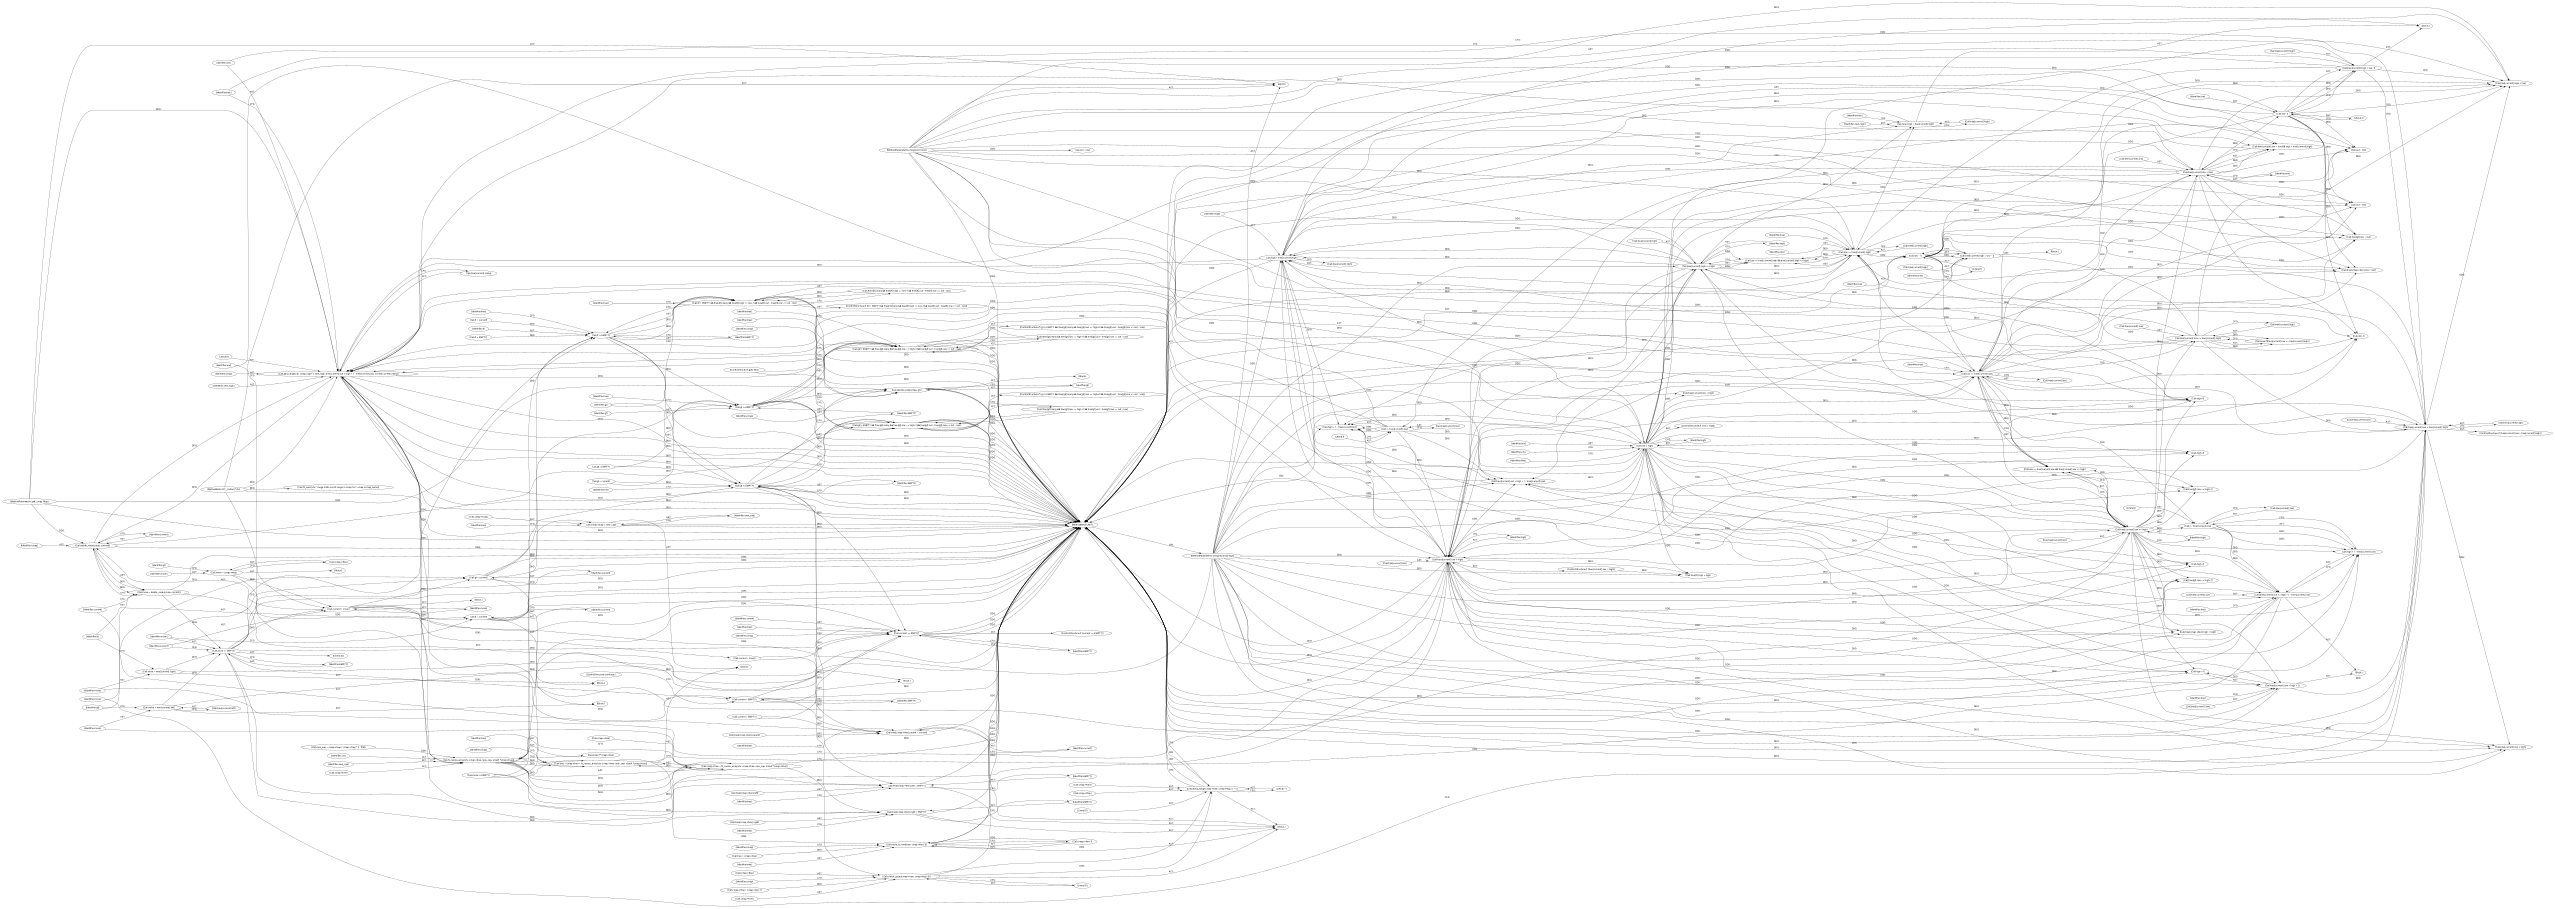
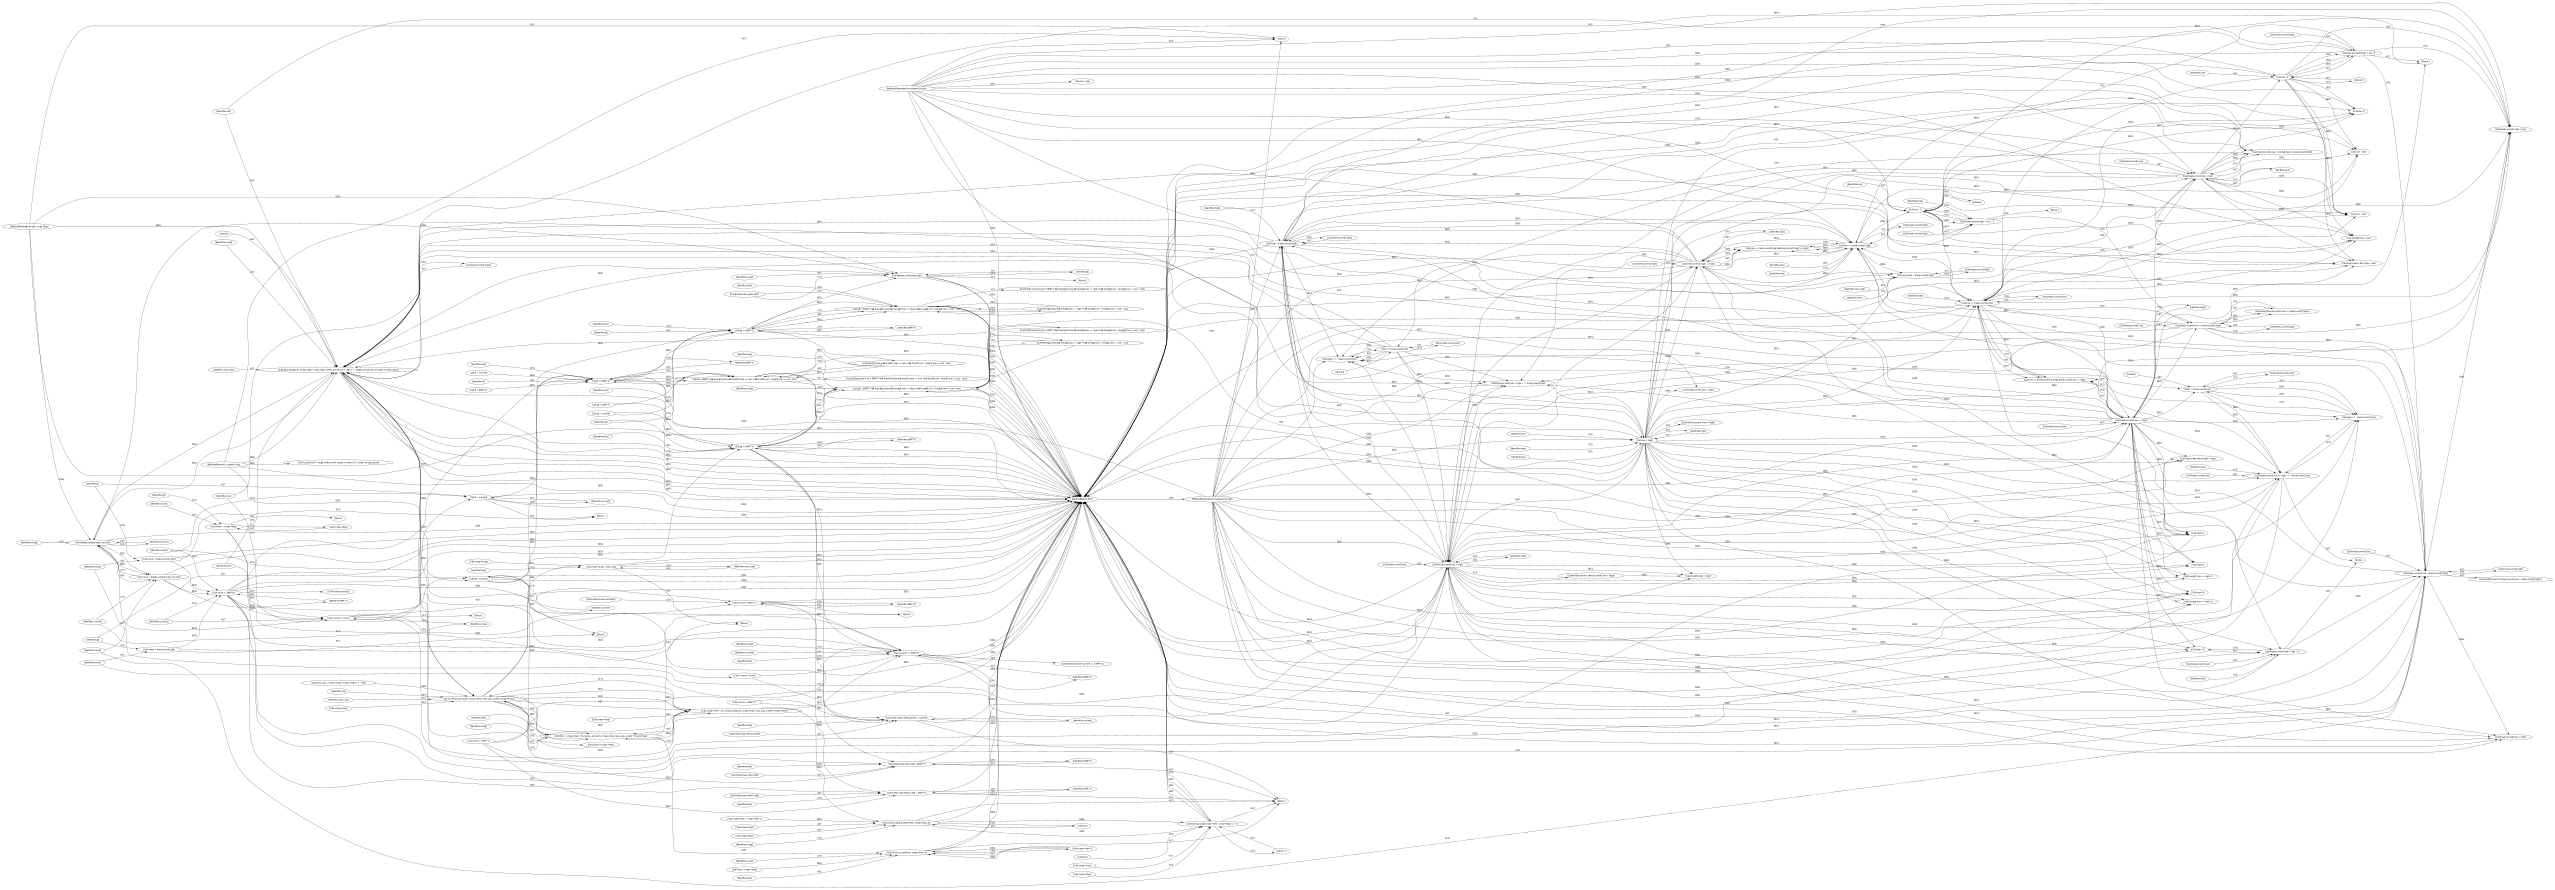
edge "(Call,low <= tree[current].low)" -> "(Call,tree[cmap->tlen].low = low)": now "(Call,tree[current].low <= high)" -> "(Call,tree[cmap->tlen].low = low)"
node "(MethodParameterIn,unsigned array high)": label "(MethodParameterIn,unsigned array high)" -> "(MethodParameterIn,unsigned int high)"
node "(Literal,do)": label "(Literal,do)" -> "(ControlStructure,do)"
node "(Call,tree[current].left)": removed
